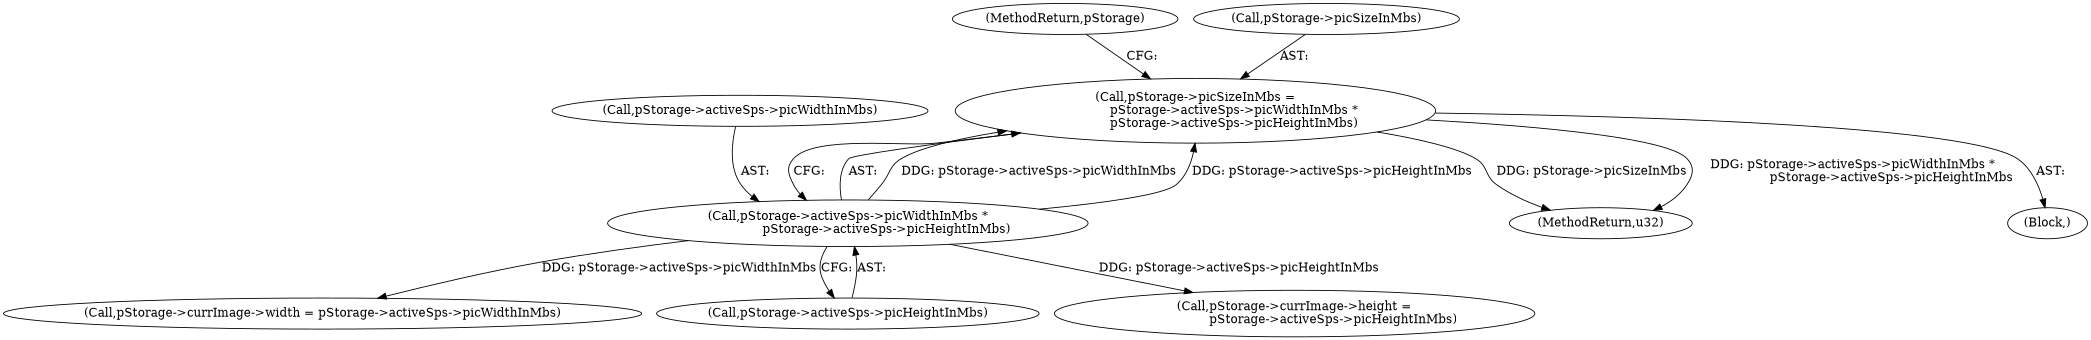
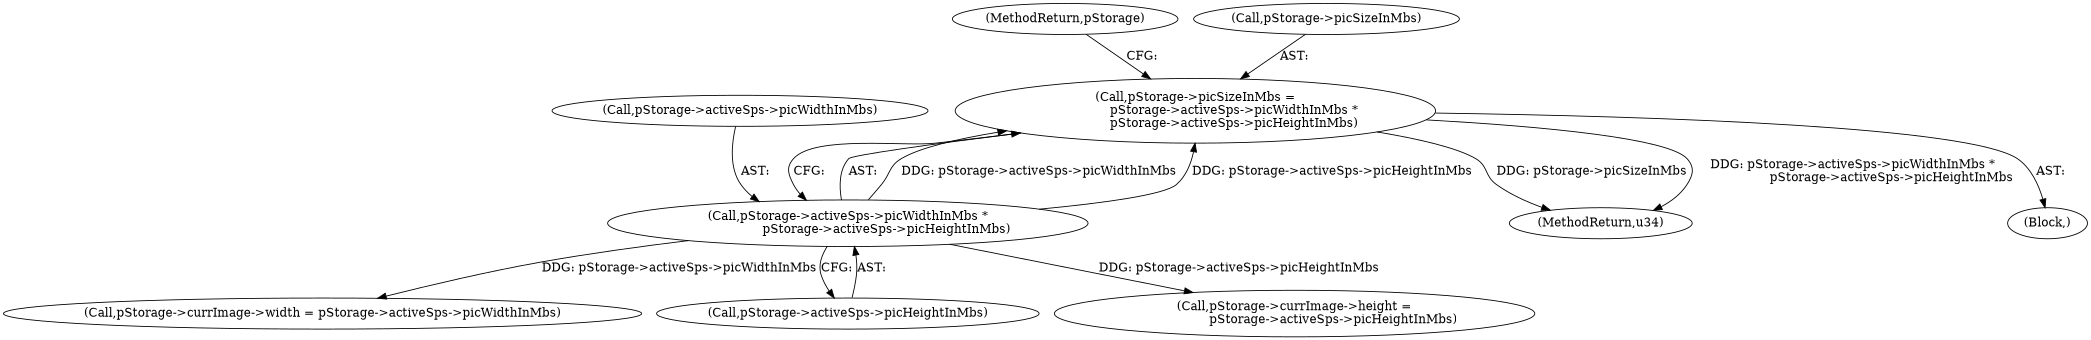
node "(MethodReturn,u32)": label "(MethodReturn,u32)" -> "(MethodReturn,u34)"
